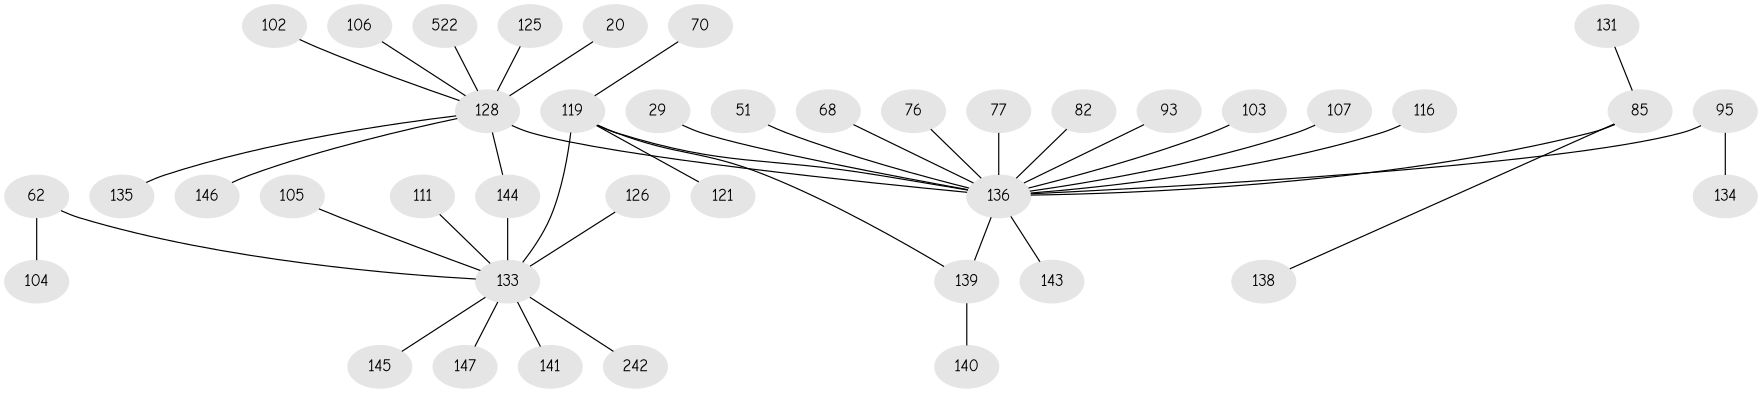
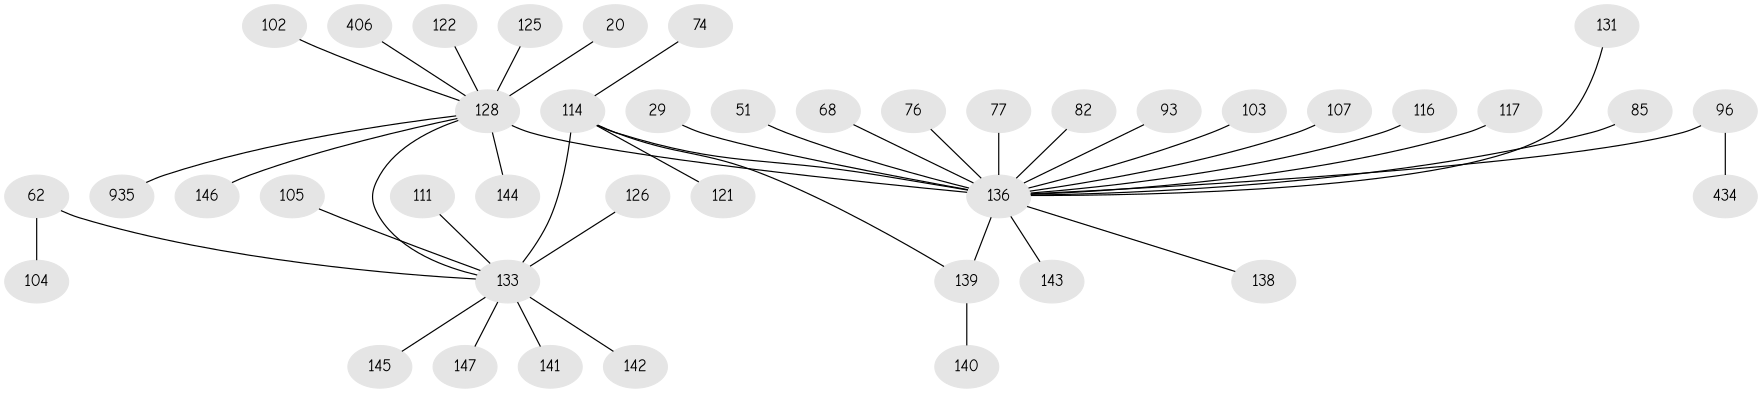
node "106": label "106" -> "406"
node "522": label "522" -> "122"
node "70": label "70" -> "74"
edge "131" -- "85": now "131" -- "136"
node "119": label "119" -> "114"
node "117": added
node "95": label "95" -> "96"
node "135": label "135" -> "935"
edge "85" -- "138": now "136" -- "138"
node "134": label "134" -> "434"
edge "144" -- "133": now "128" -- "133"
node "242": label "242" -> "142"
